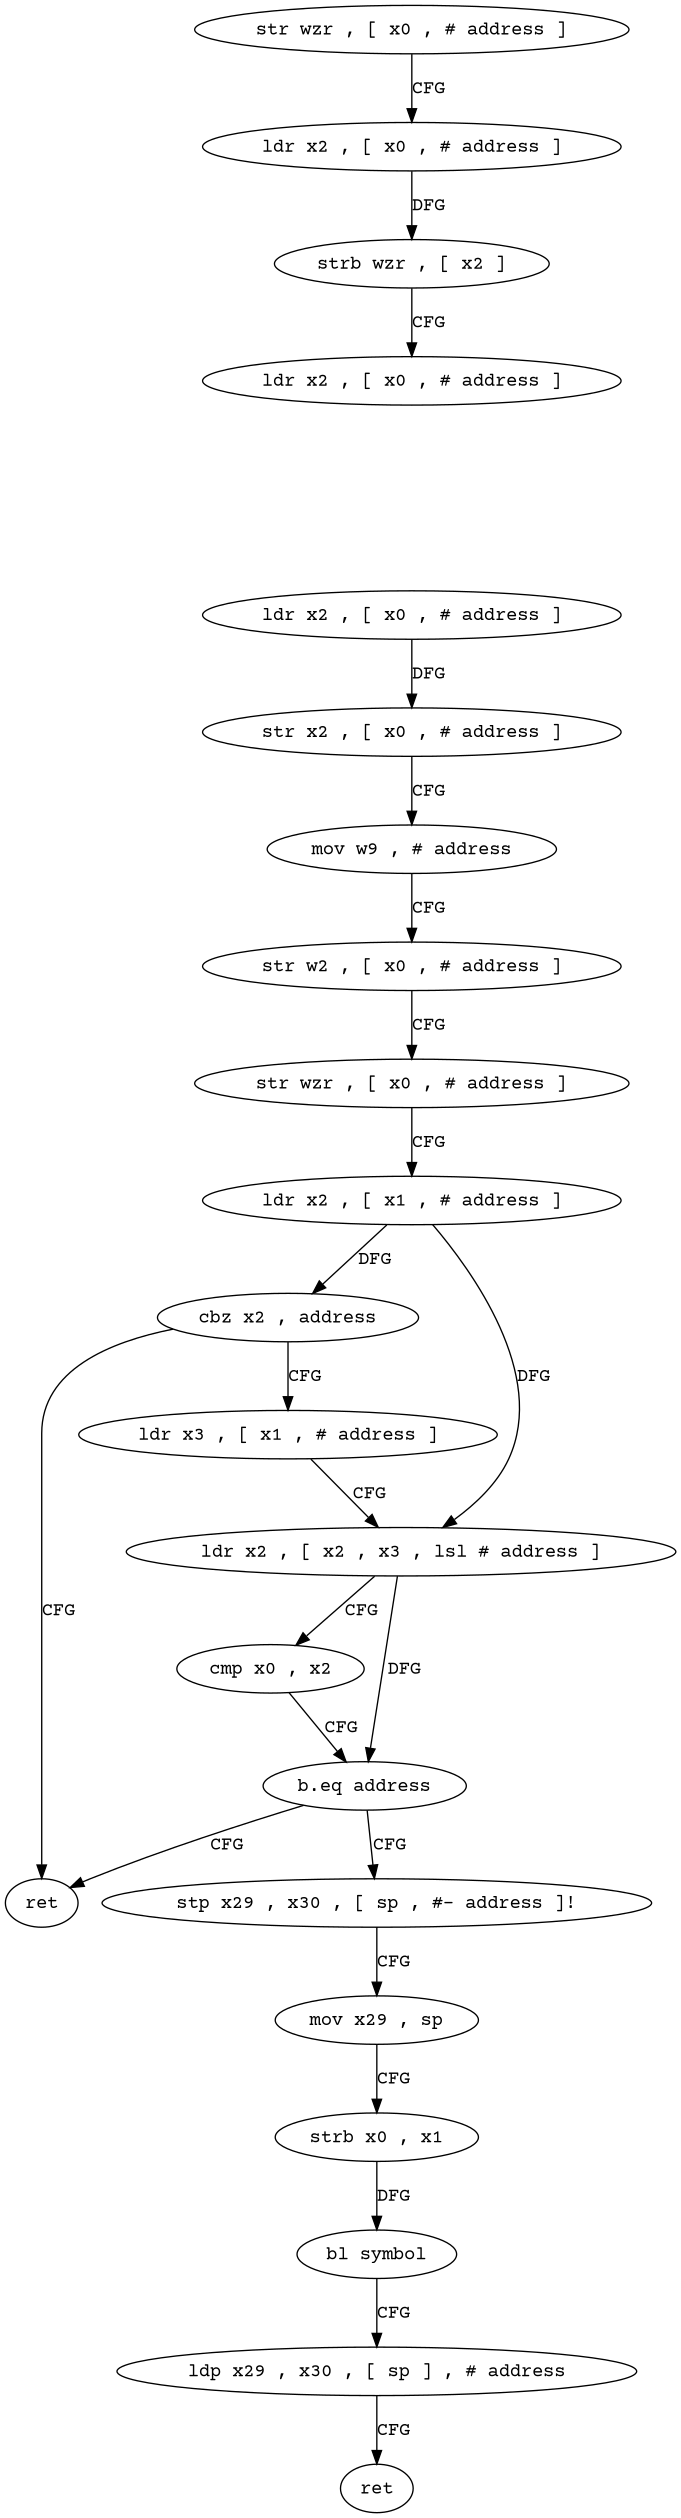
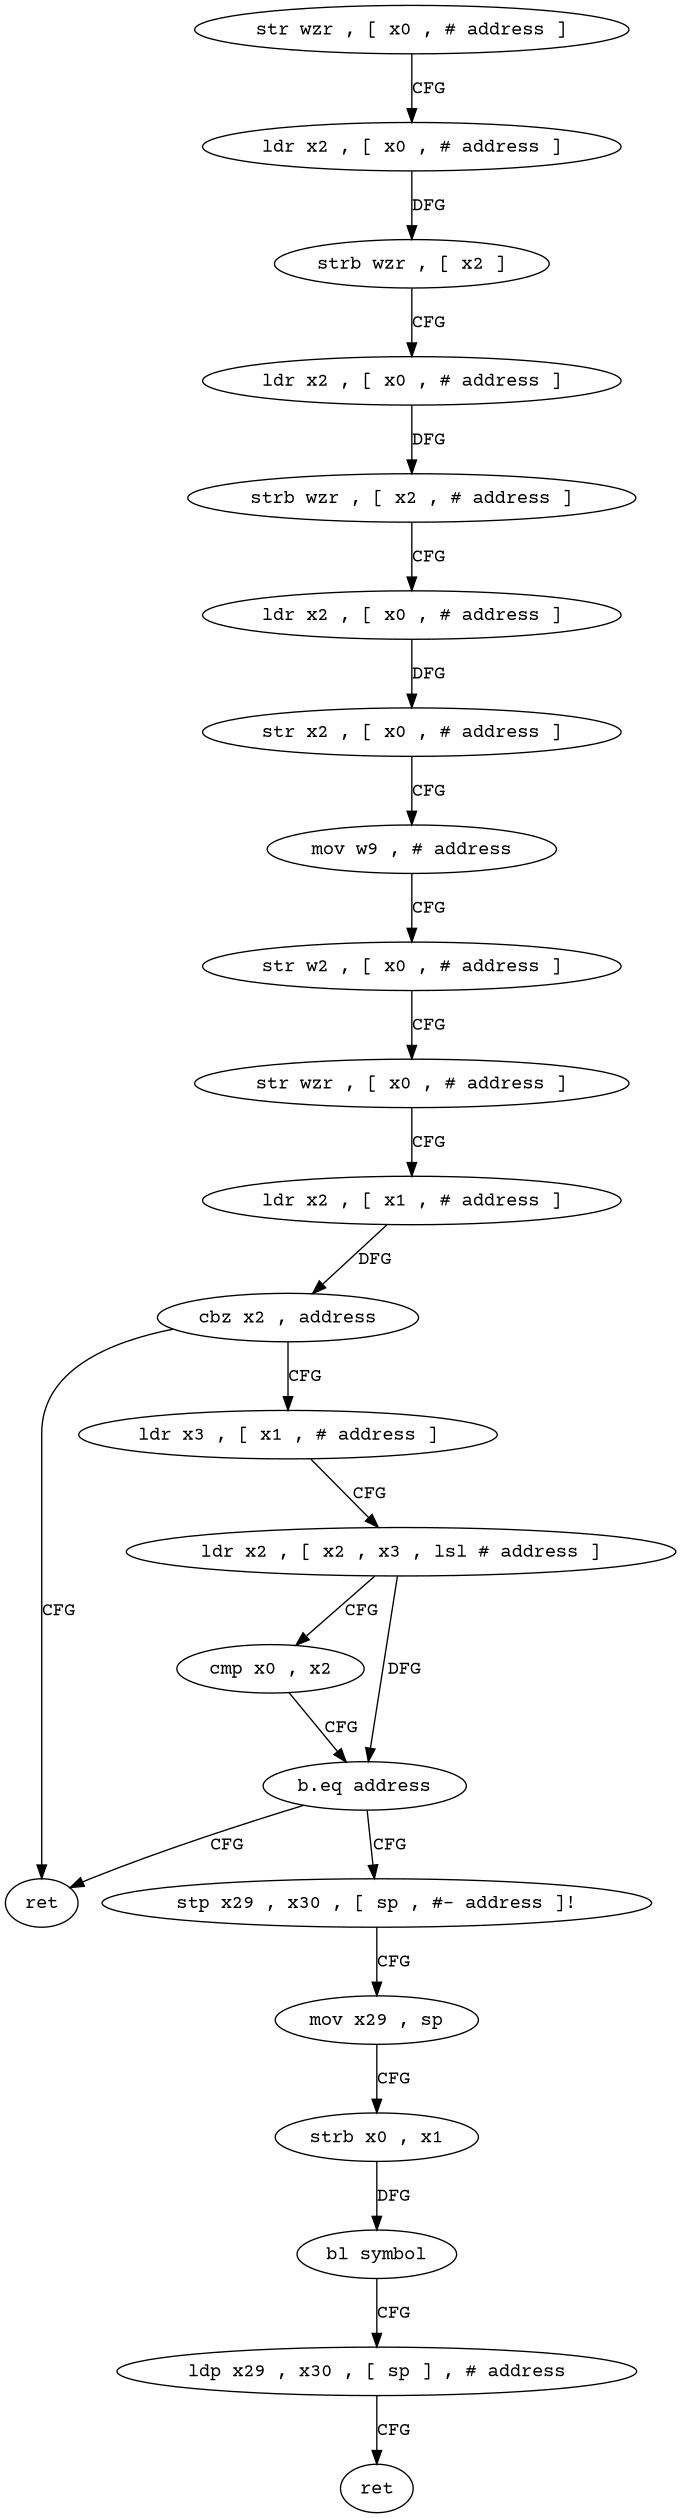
node "strb wzr , [ x2 , # address ]": added
edge "ldr x2 , [ x1 , # address ]" -> "ldr x2 , [ x2 , x3 , lsl # address ]": removed, label "DFG"
